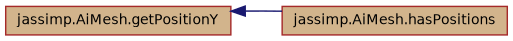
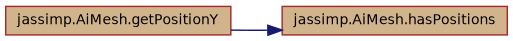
edge "jassimp.AiMesh.hasPositions" -> "jassimp.AiMesh.getPositionY": reversed
